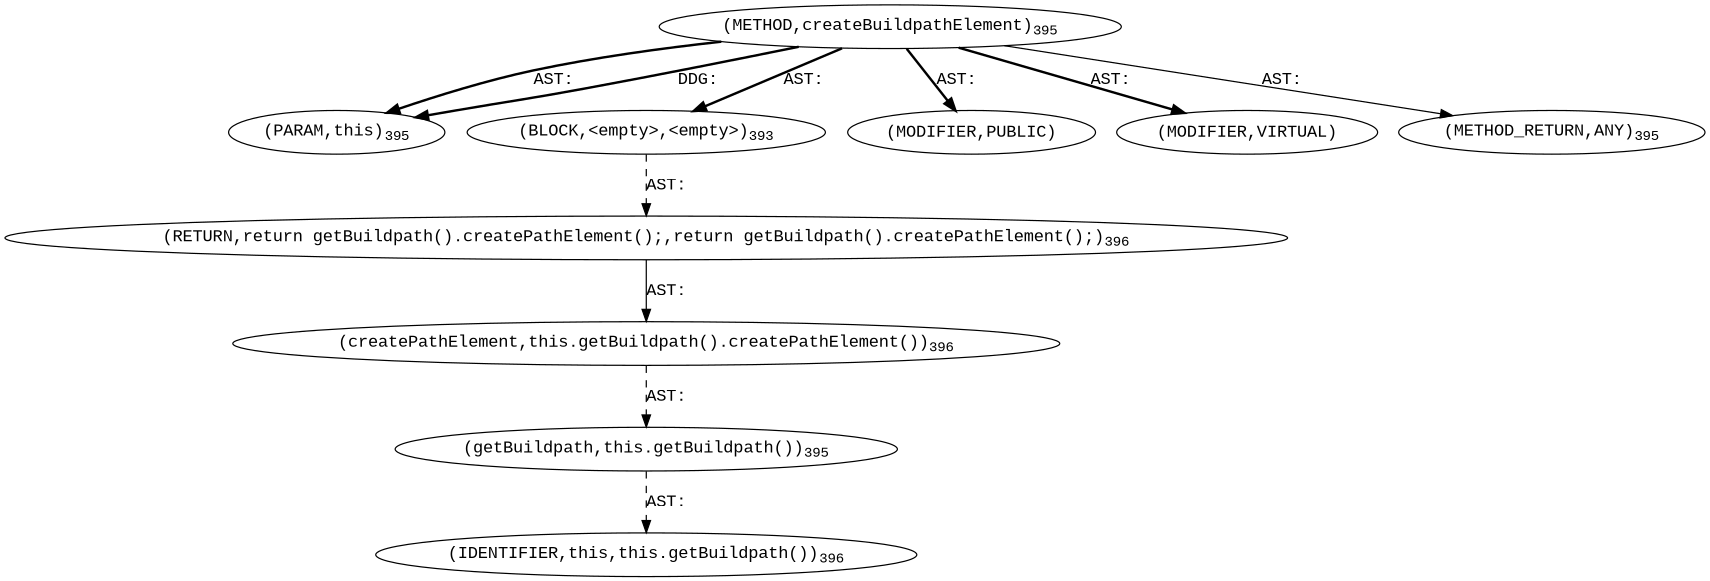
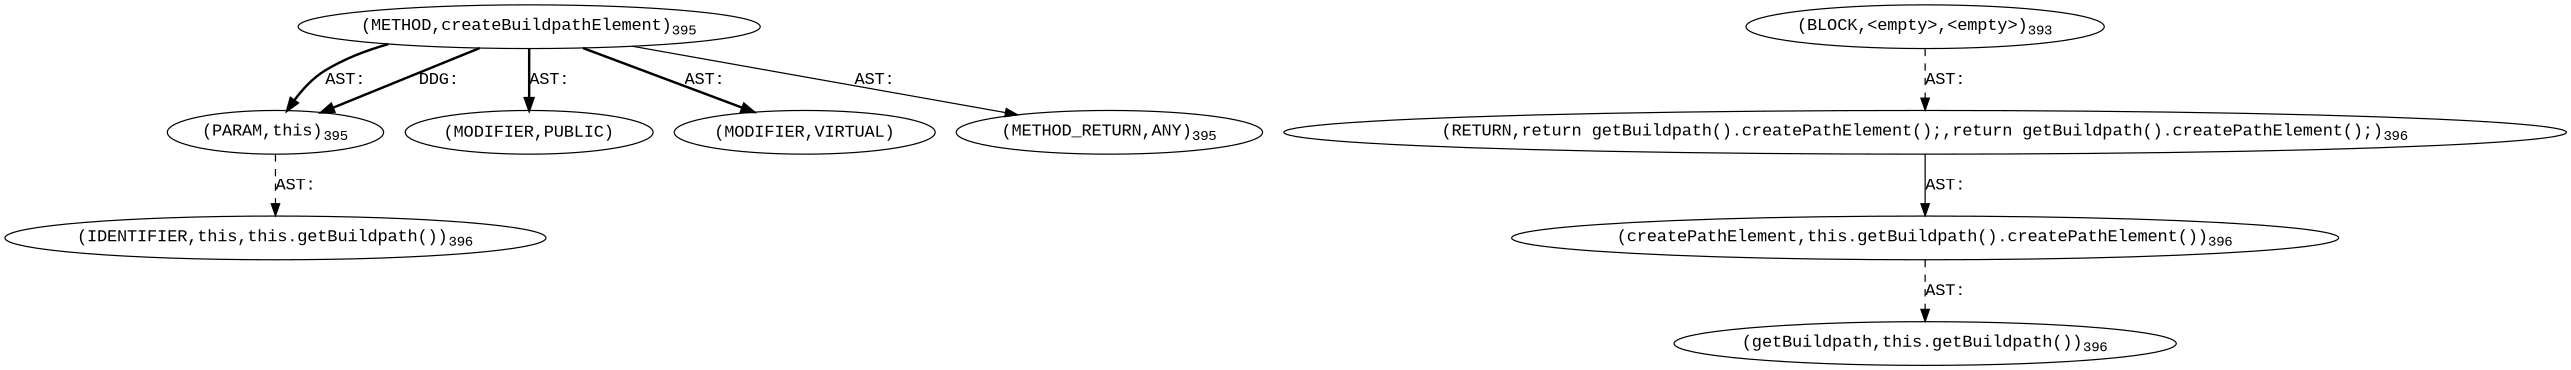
edge "(METHOD,createBuildpathElement)" -> "(BLOCK,<empty>,<empty>)": removed, label "AST:"
node "(getBuildpath,this.getBuildpath())": text "395" -> "396"
edge "(getBuildpath,this.getBuildpath())" -> "(IDENTIFIER,this,this.getBuildpath())": now "(PARAM,this)" -> "(IDENTIFIER,this,this.getBuildpath())"
